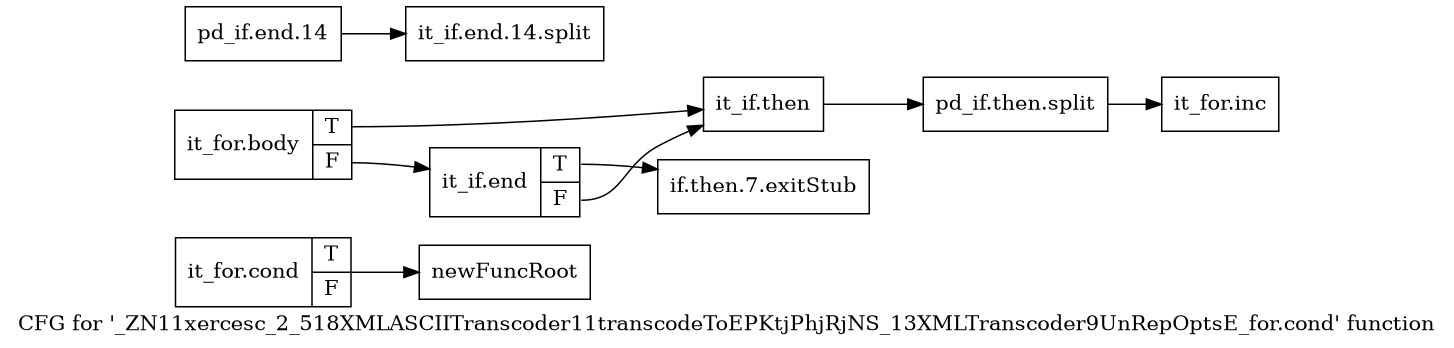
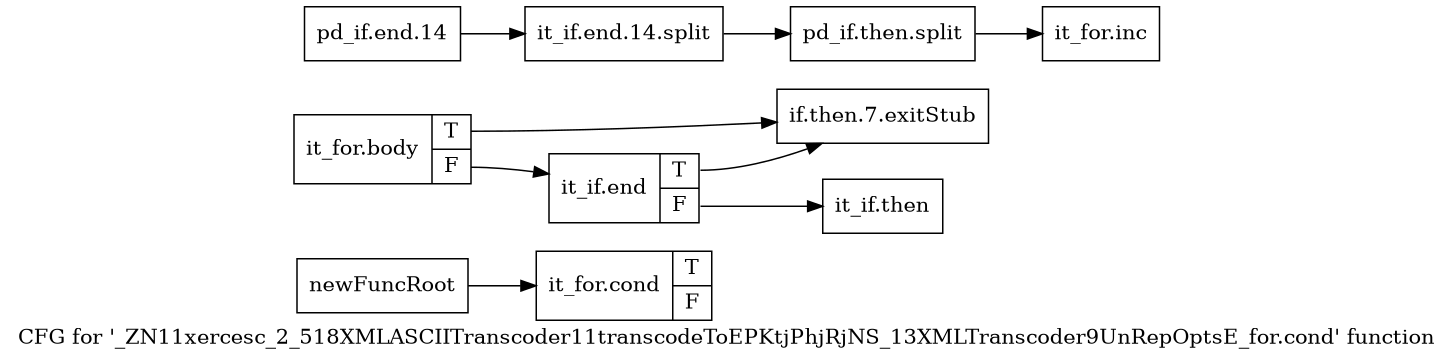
edge "it_if.then" -> "pd_if.then.split": now "it_if.end.14.split" -> "pd_if.then.split"
edge "it_for.body" -> "it_if.then": now "it_for.body" -> "if.then.7.exitStub"
edge "it_for.cond" -> "newFuncRoot": reversed
